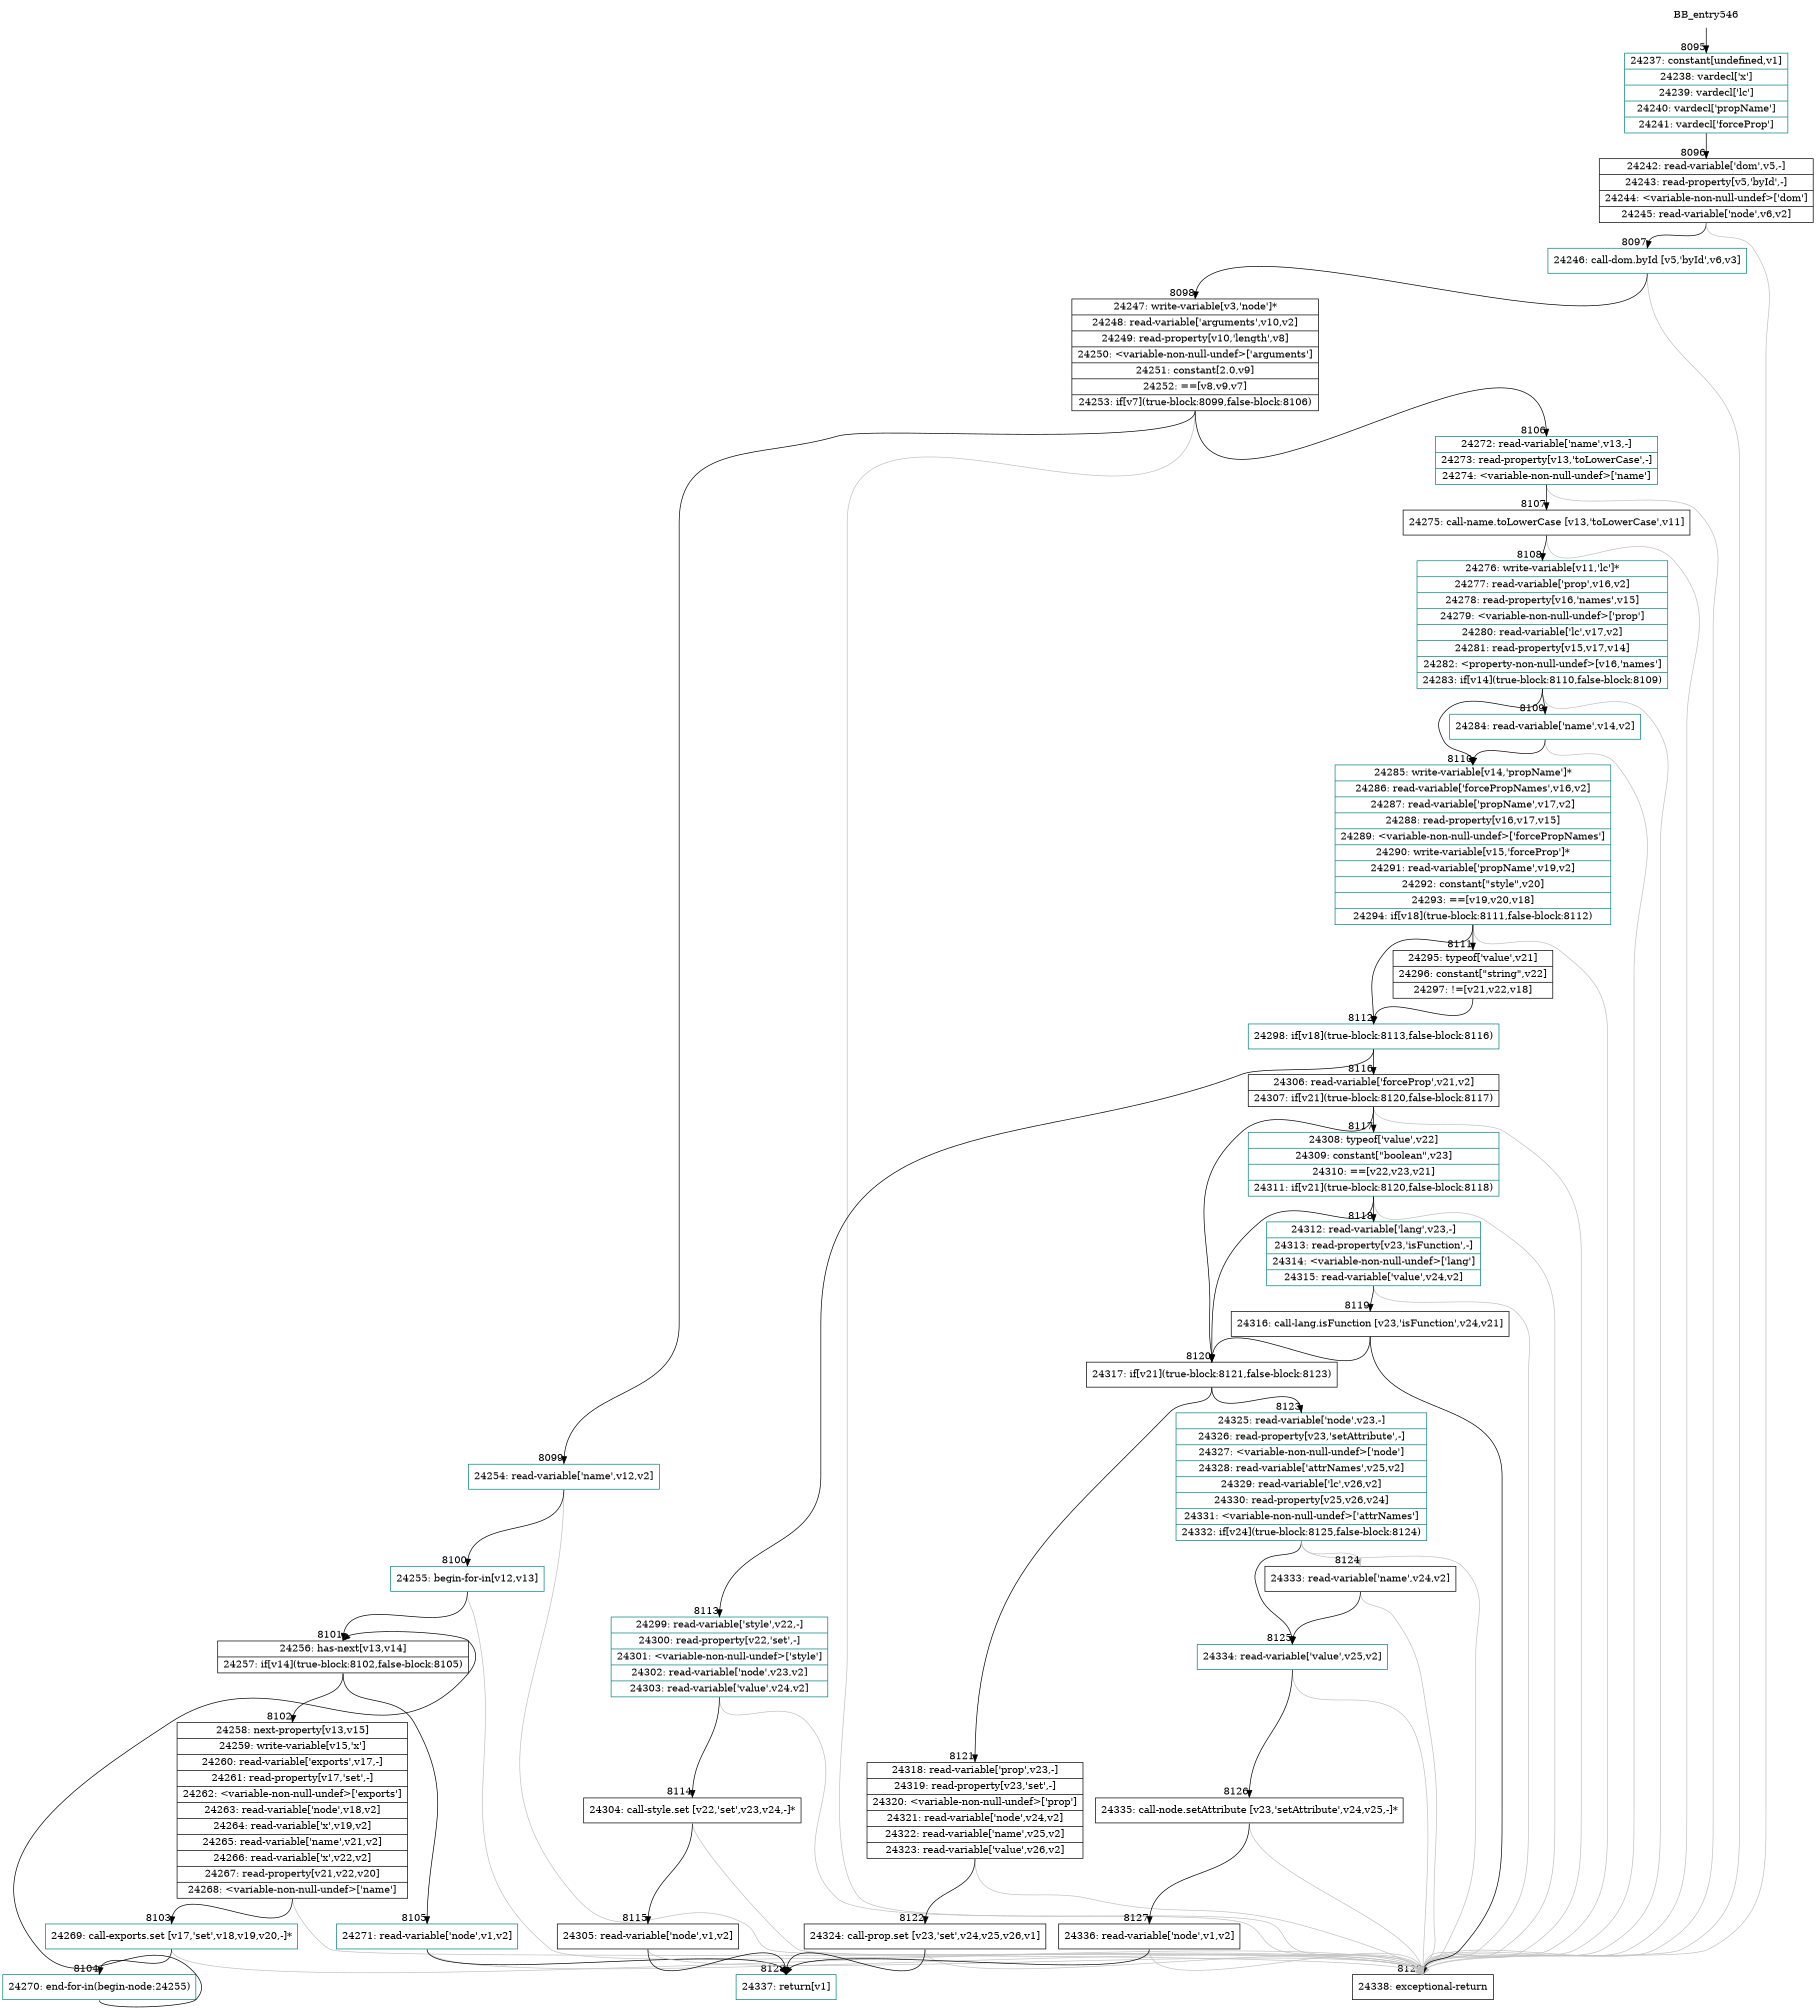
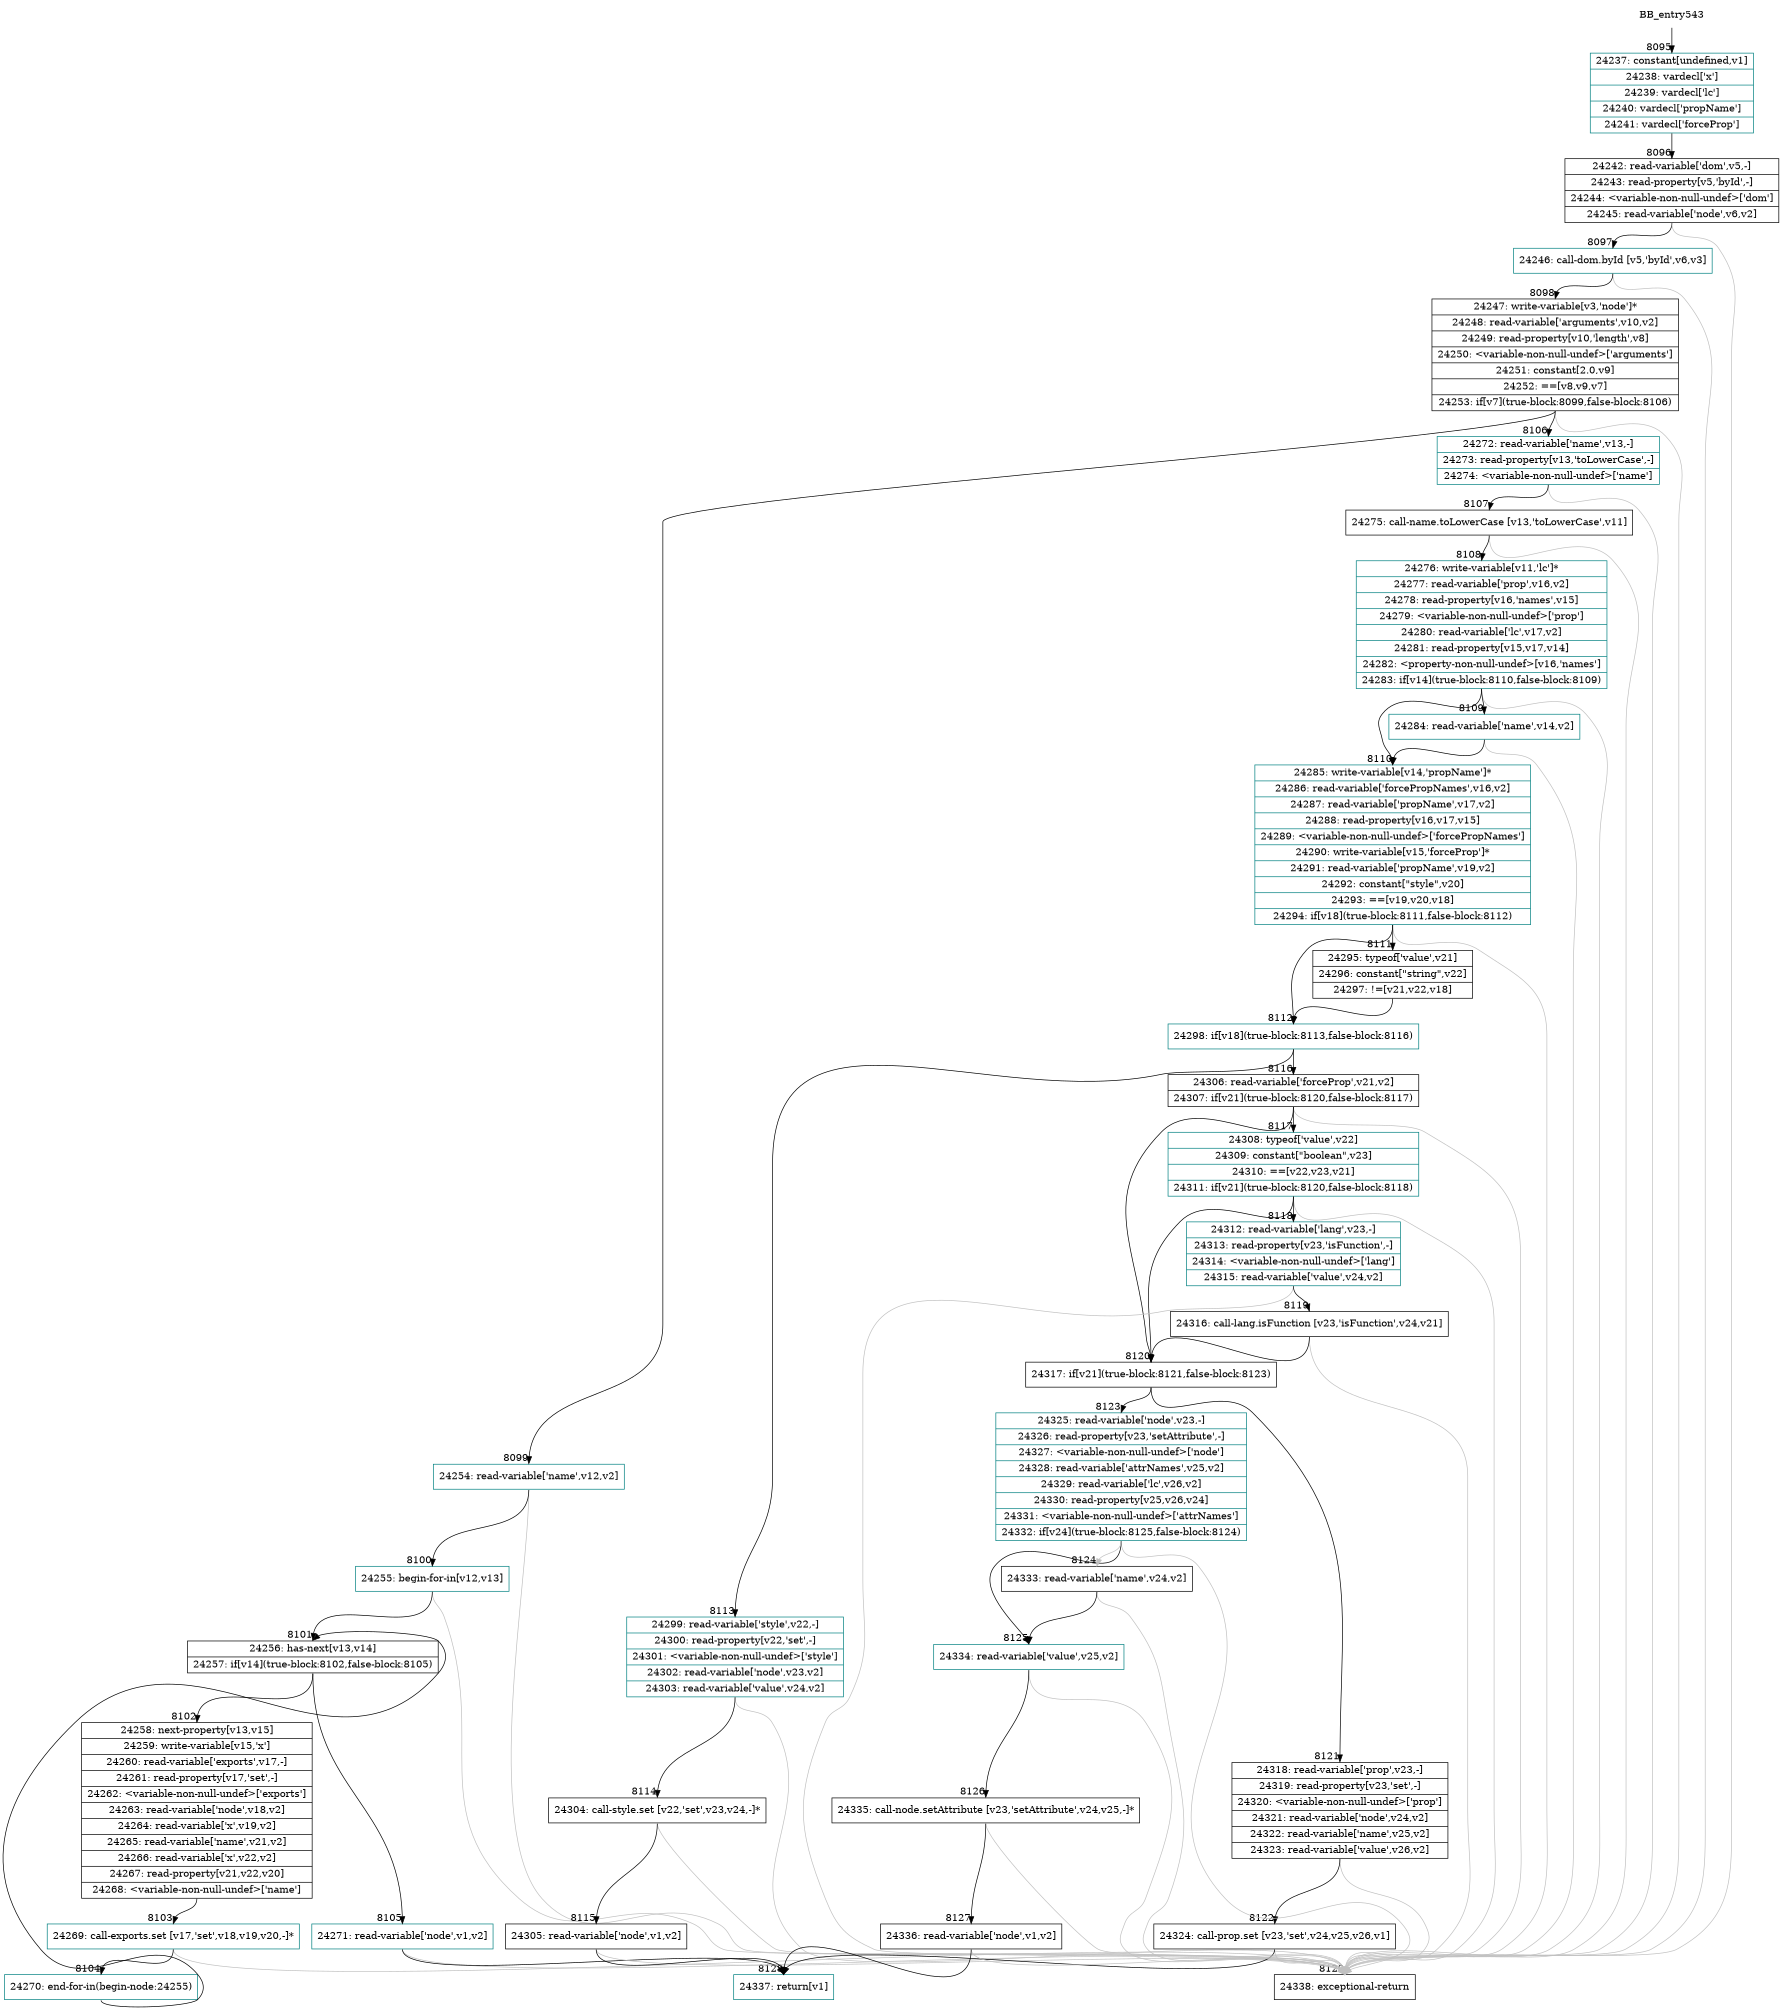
node "BB_entry546": label "BB_entry546" -> "BB_entry543"
edge "24316: call-lang.isFunction [v23,'isFunction',v24,v21]" -> "24338: exceptional-return": color black -> gray
edge "24258: next-property[v13,v15]" -> "24338: exceptional-return": removed
